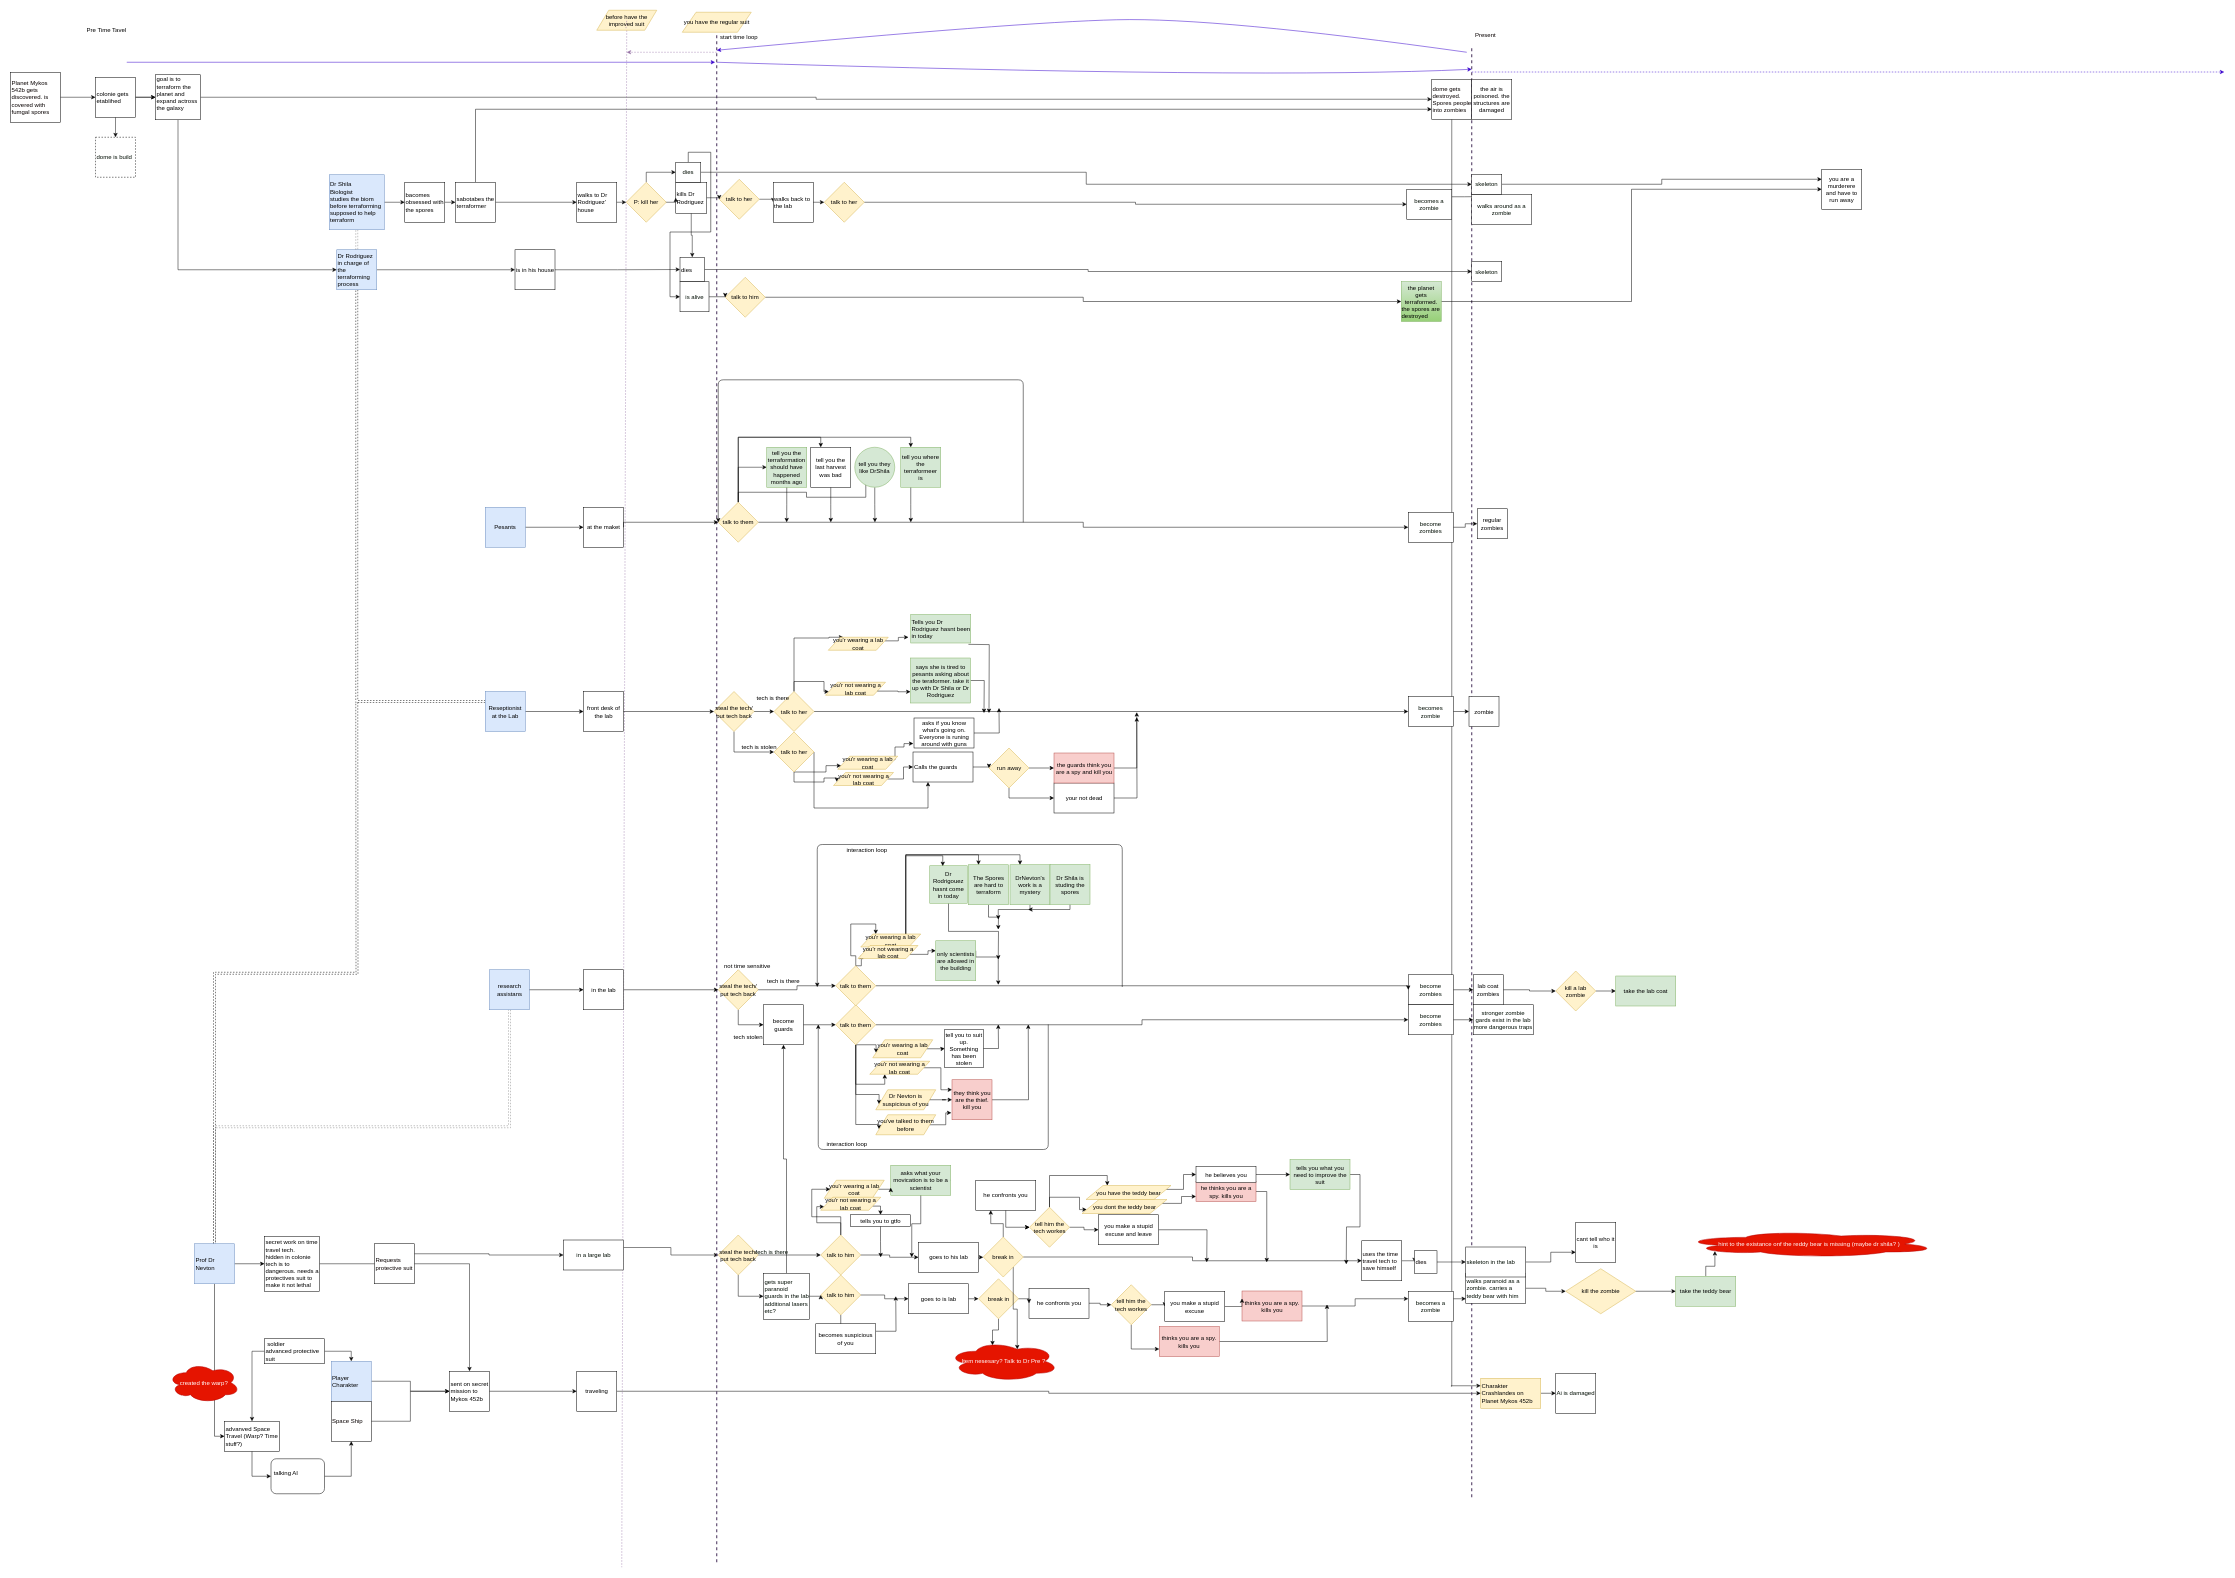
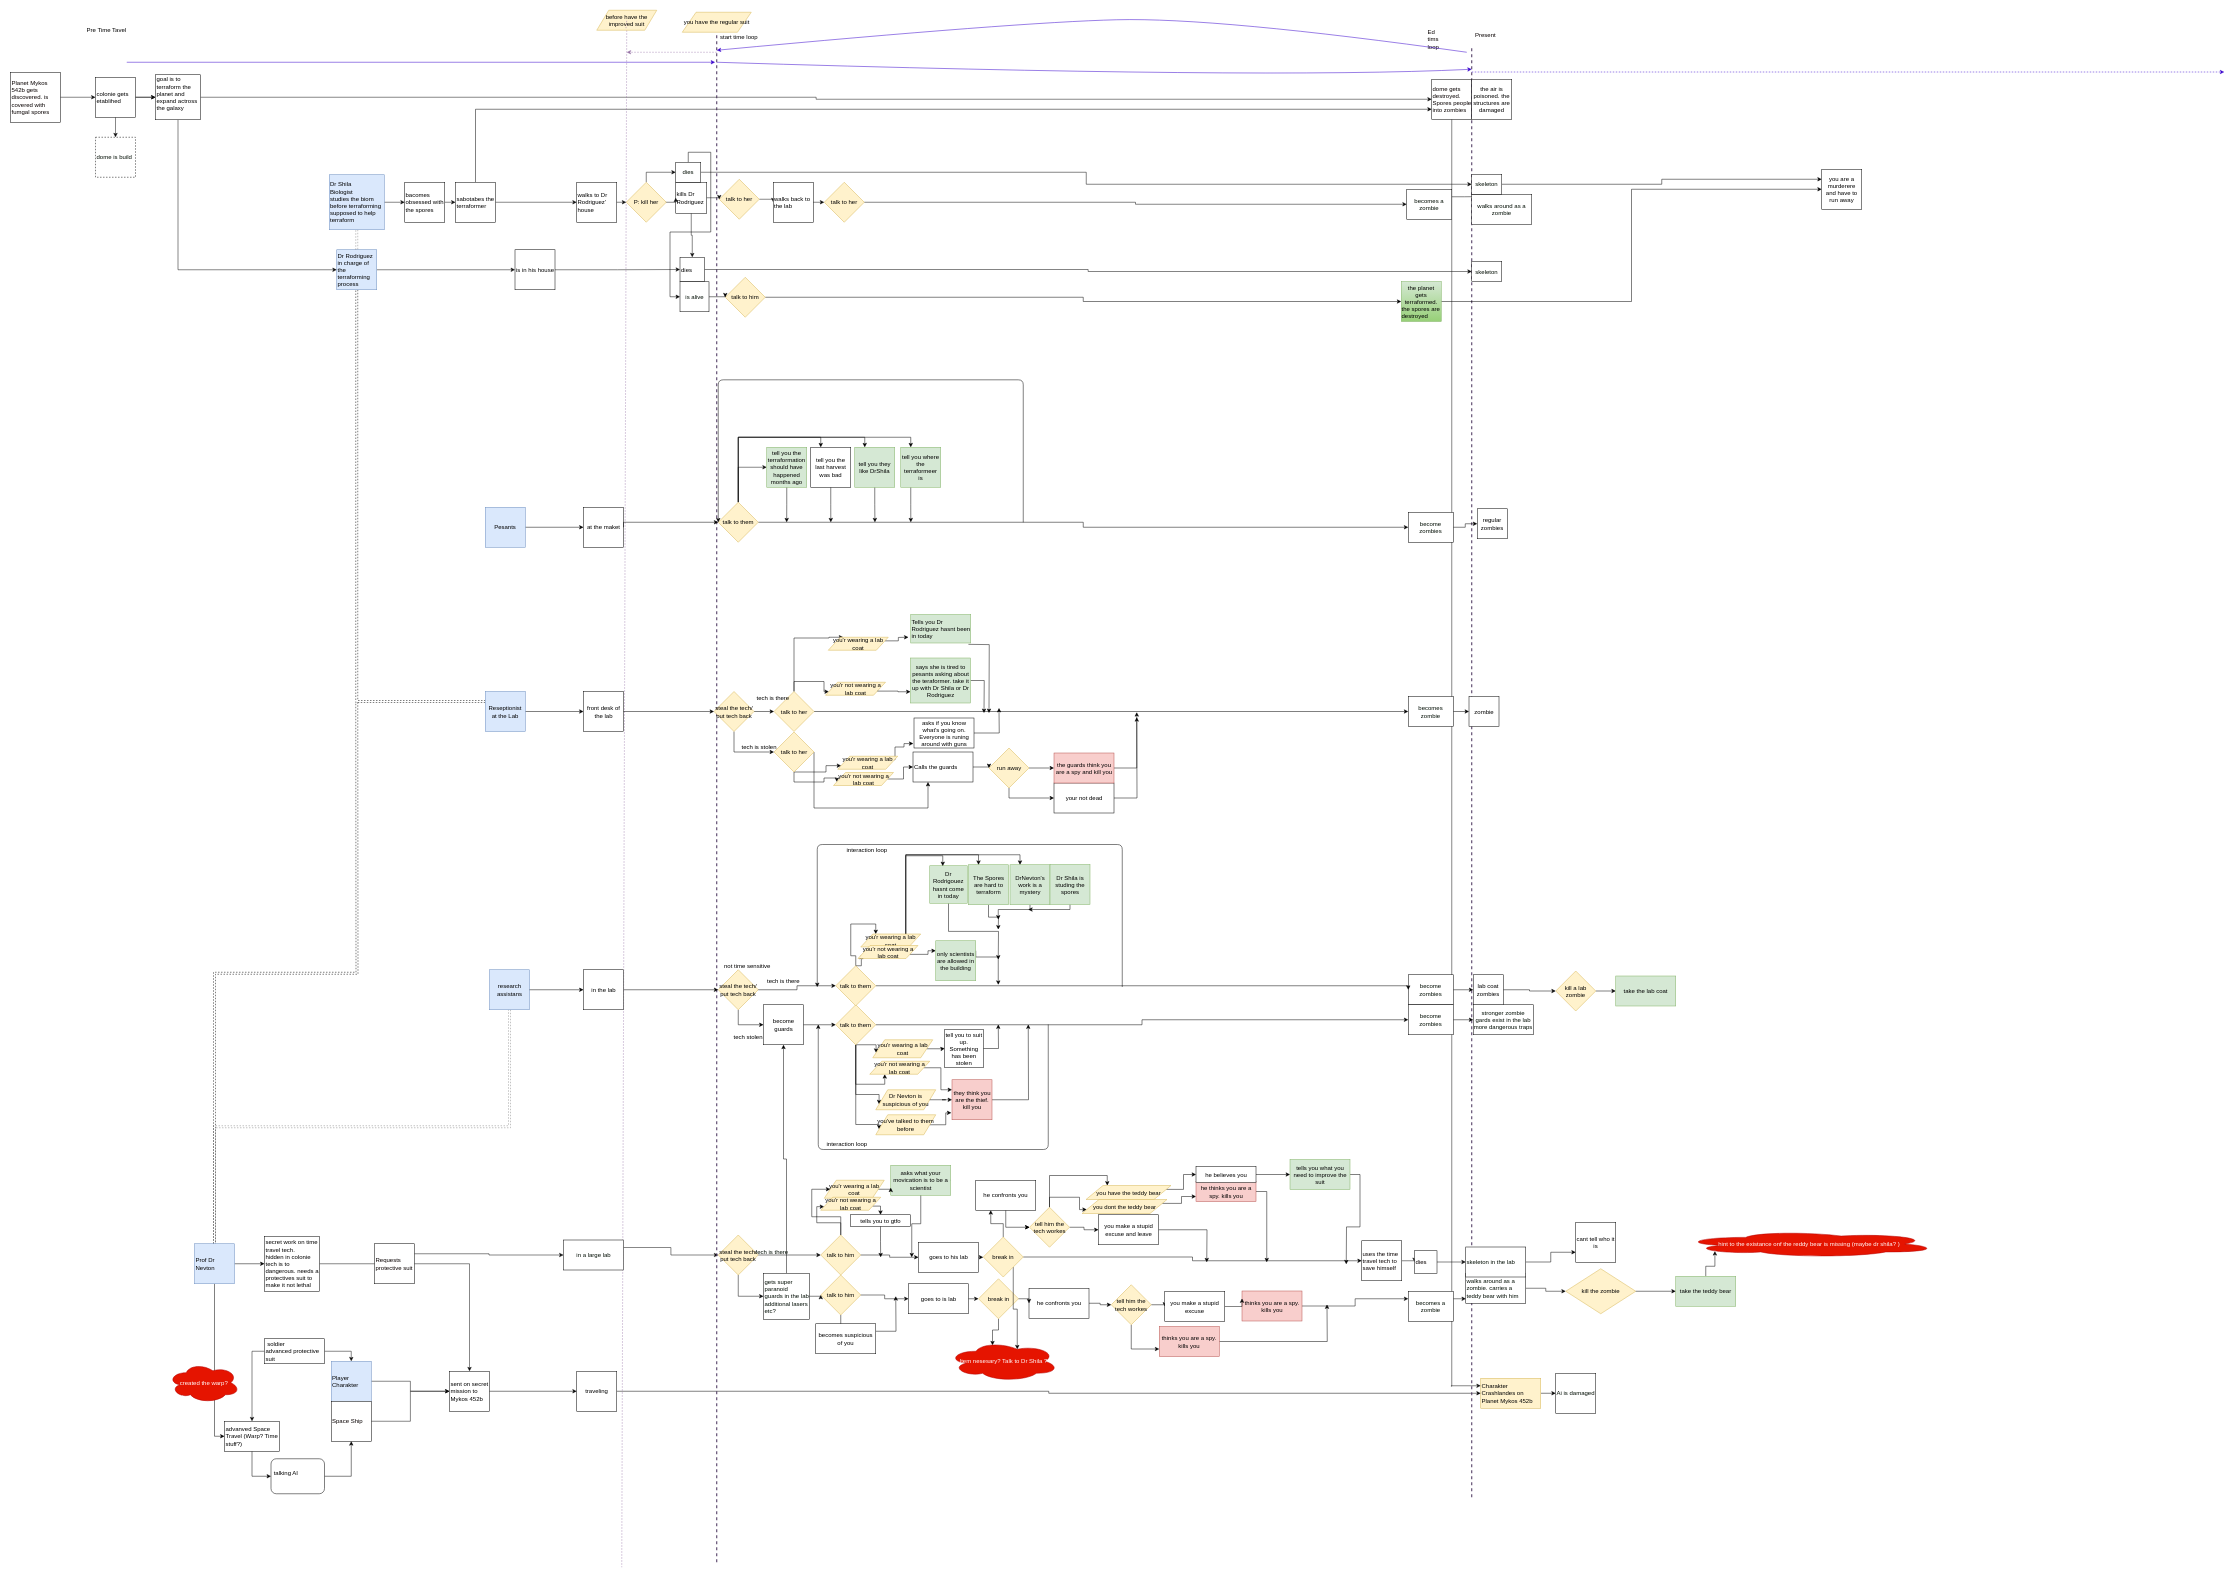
node "Ed tims loop": added
node "tell you they like DrShila": shape ellipse -> rectangle
node "walks paranoid as a zombie. carries a teddy bear with him": label "walks paranoid as a zombie. carries a teddy bear with him" -> "walks around as a zombie. carries a teddy bear with him"
node "Item nesesary? Talk to Dr Pre ?": label "Item nesesary? Talk to Dr Pre ?" -> "Item nesesary? Talk to Dr Shila ?"
